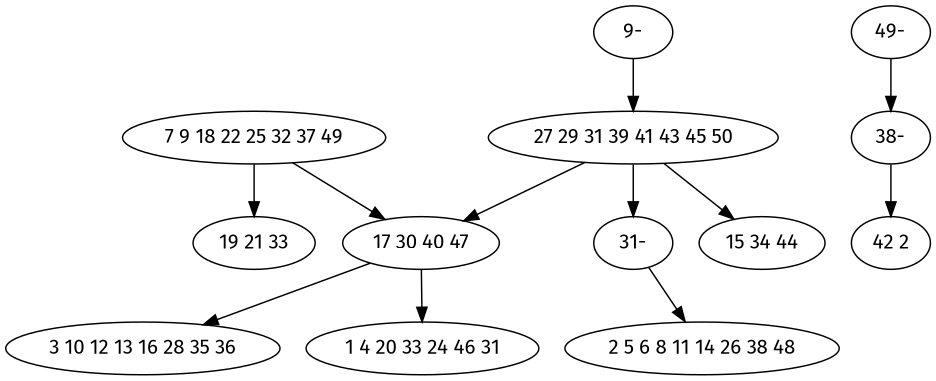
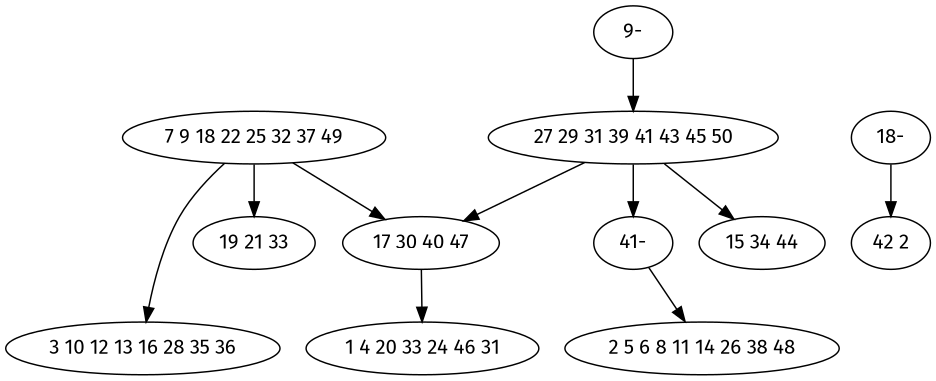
node "49-": removed
node "38-": label "38-" -> "18-"
node "31-": label "31-" -> "41-"
edge "17 30 40 47" -> "3 10 12 13 16 28 35 36": now "7 9 18 22 25 32 37 49" -> "3 10 12 13 16 28 35 36"
